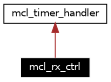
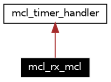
node "mcl_rx_ctrl": label "mcl_rx_ctrl" -> "mcl_rx_mcl"
